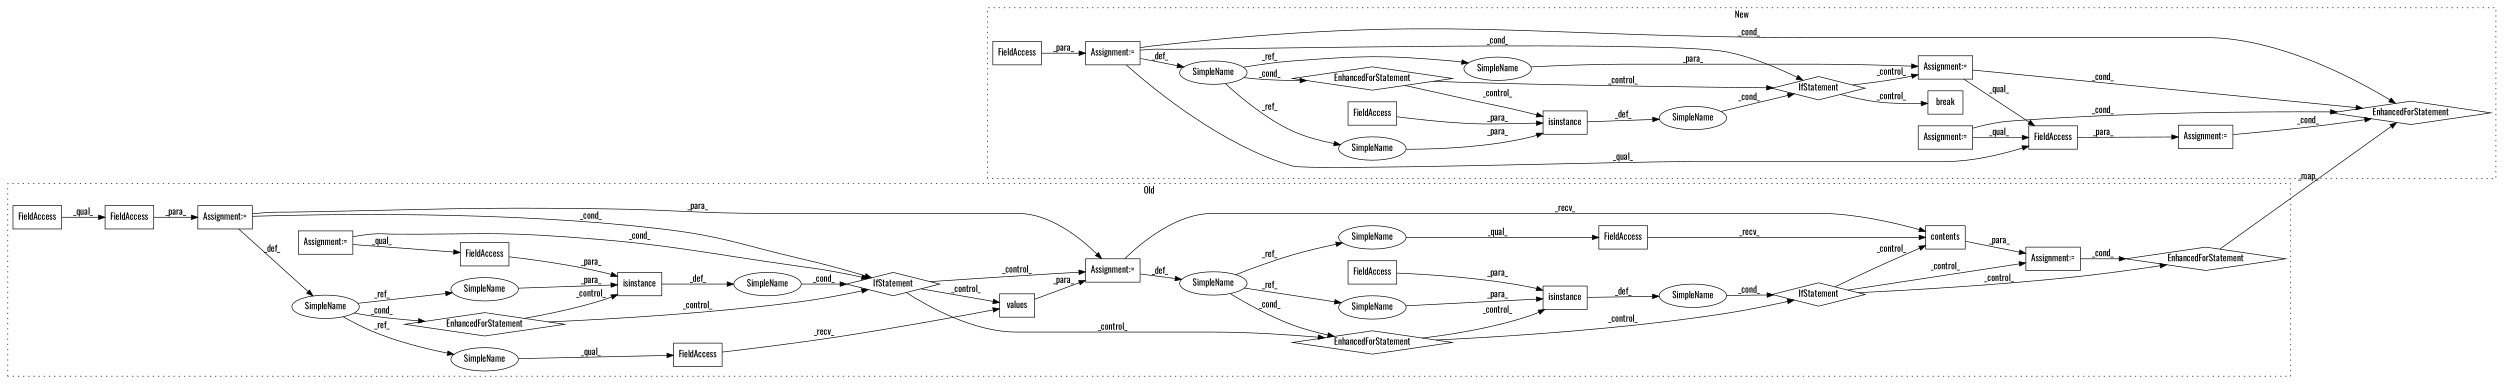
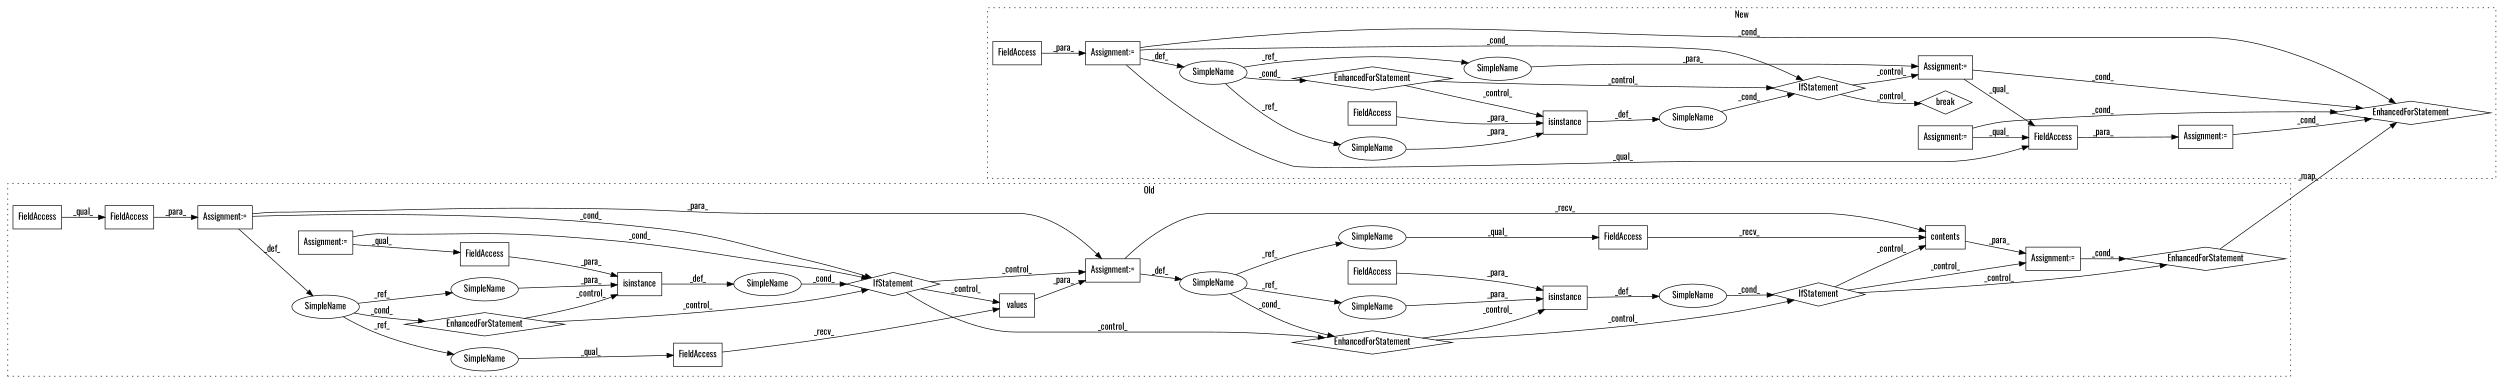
node "break": shape box -> diamond
